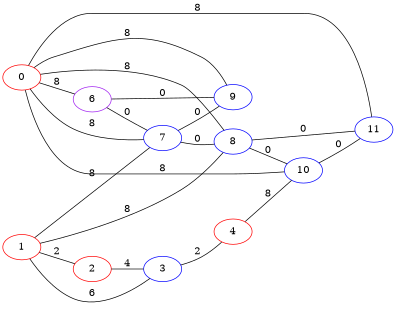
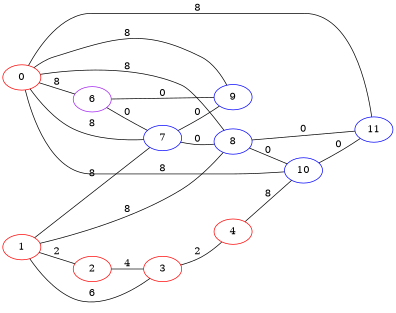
node "3": color blue -> red
